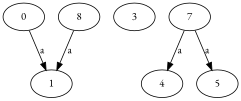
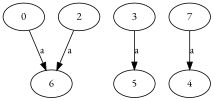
node "8": label "8" -> "2"
edge "7" -> "5": now "3" -> "5"
node "1": label "1" -> "6"
